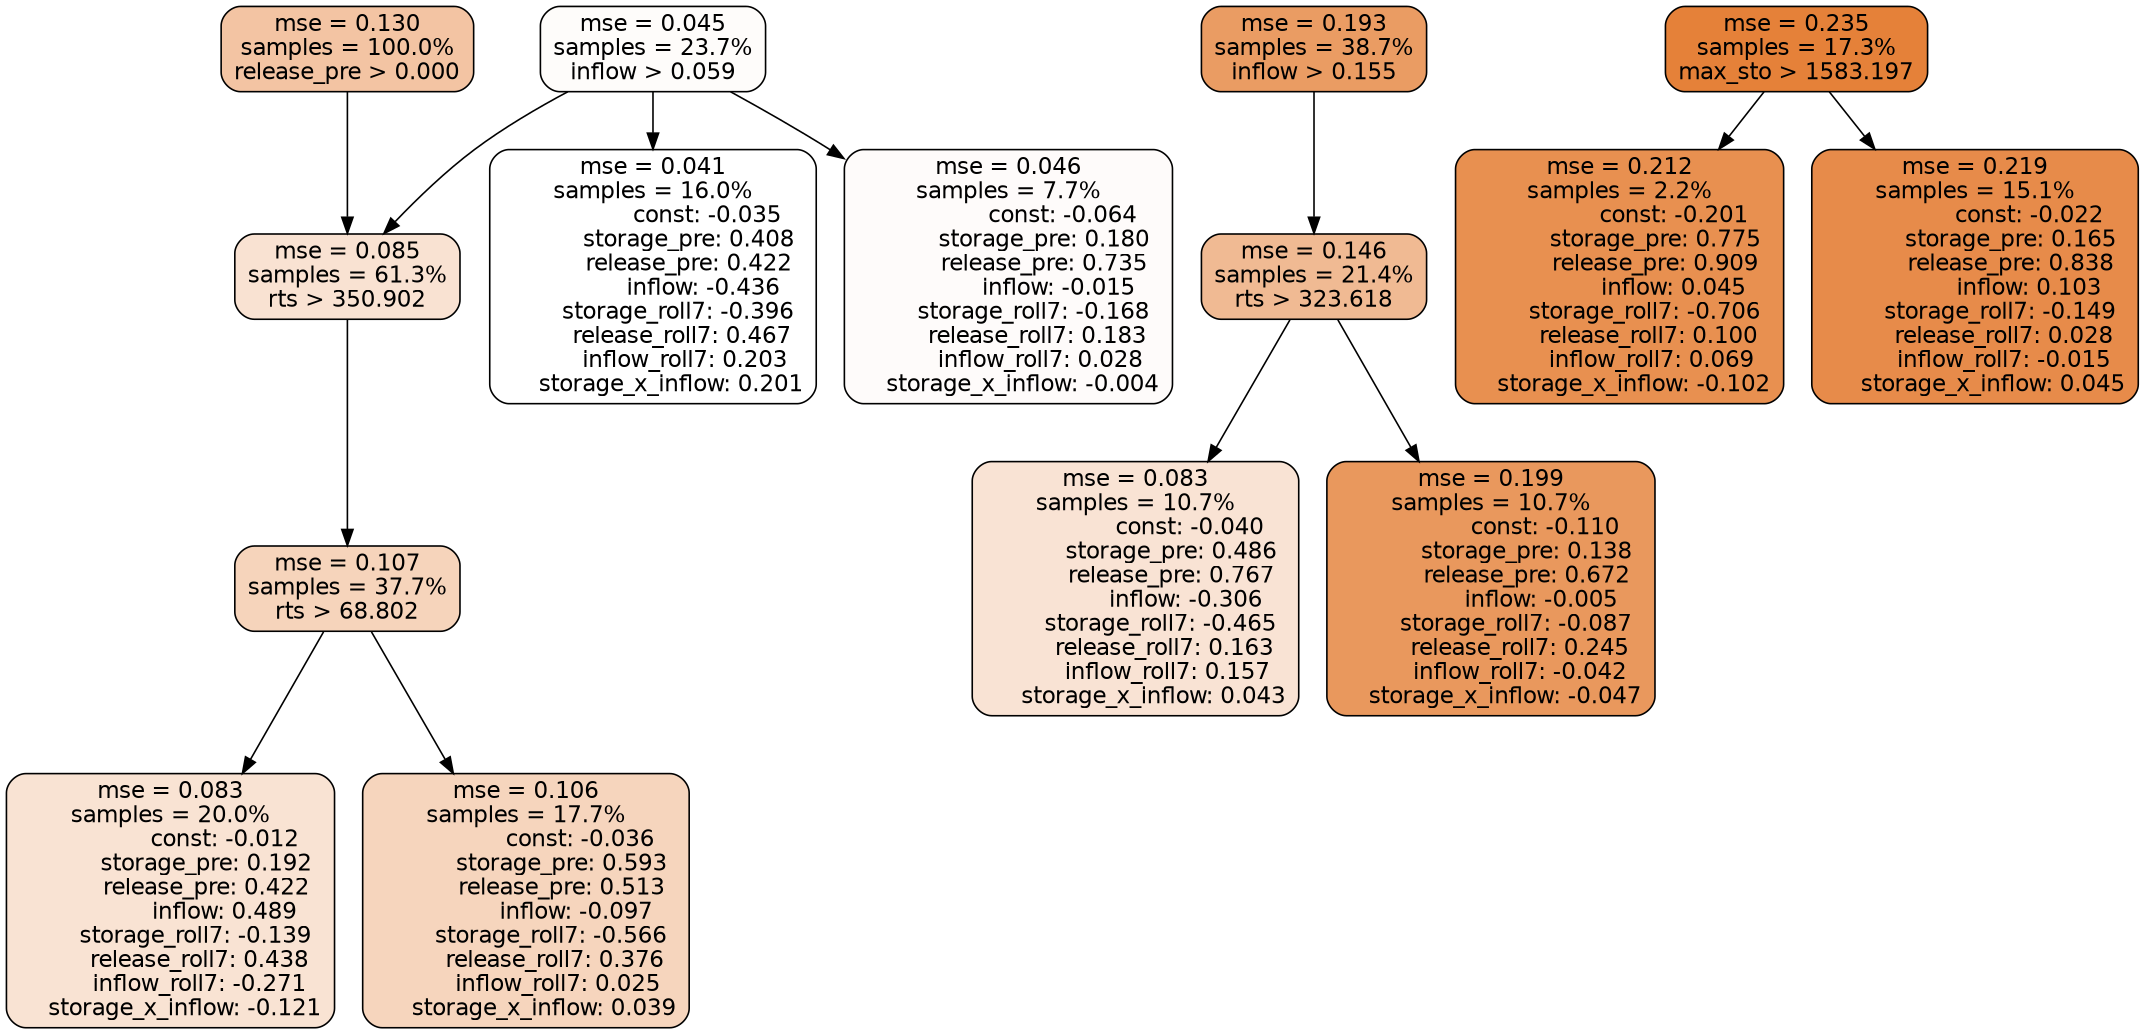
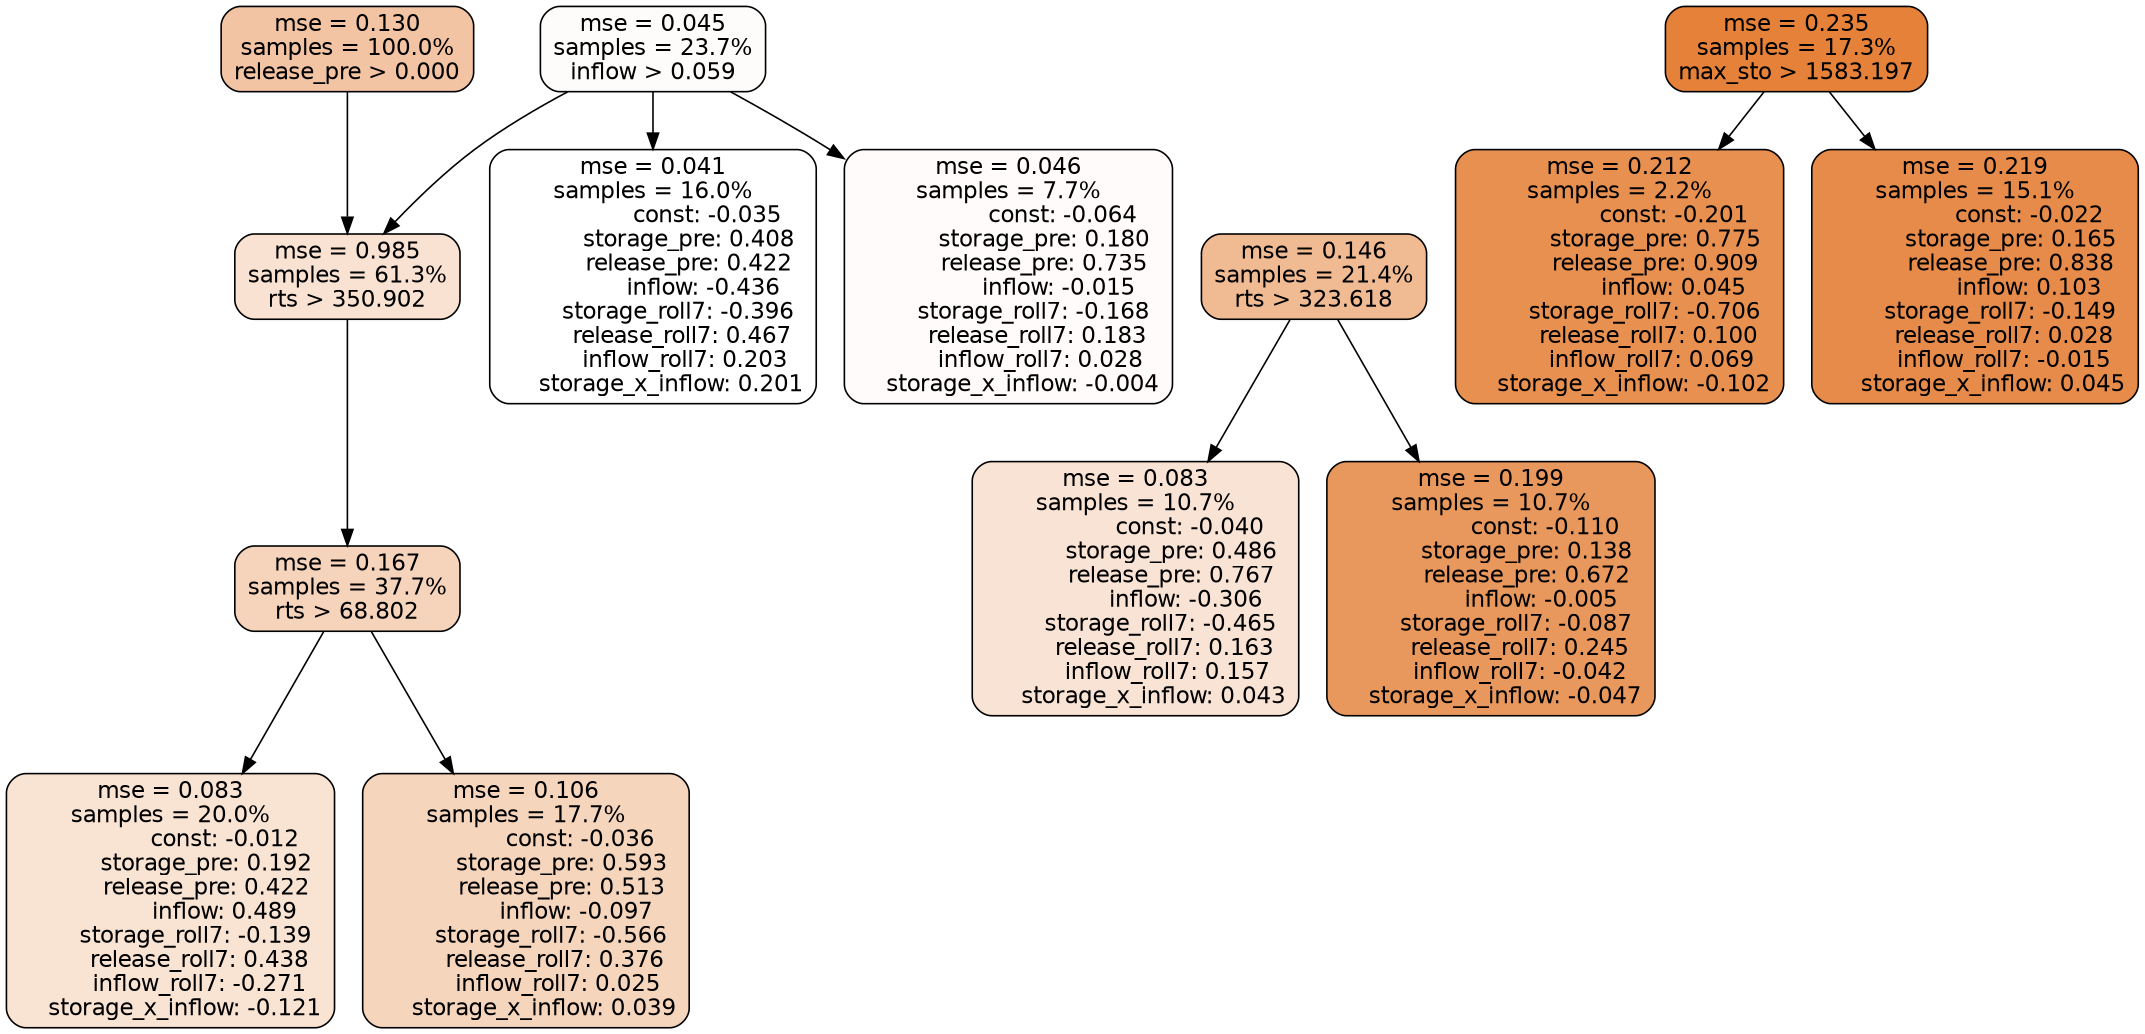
node "mse = 0.193 samples = 38.7% inflow > 0.155": removed
node "mse = 0.085 samples = 61.3% rts > 350.902": label "mse = 0.085 samples = 61.3% rts > 350.902" -> "mse = 0.985 samples = 61.3% rts > 350.902"
node "mse = 0.107 samples = 37.7% rts > 68.802": label "mse = 0.107 samples = 37.7% rts > 68.802" -> "mse = 0.167 samples = 37.7% rts > 68.802"
